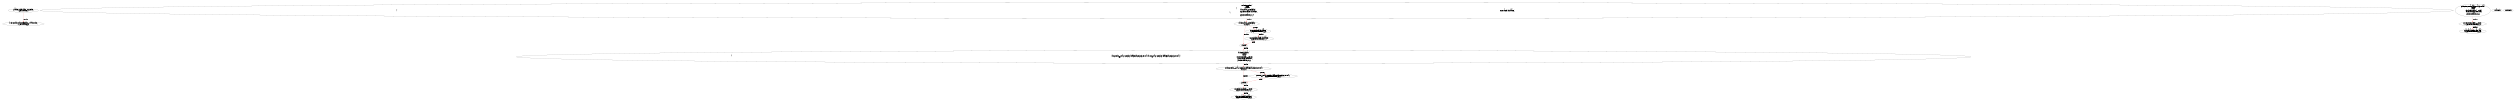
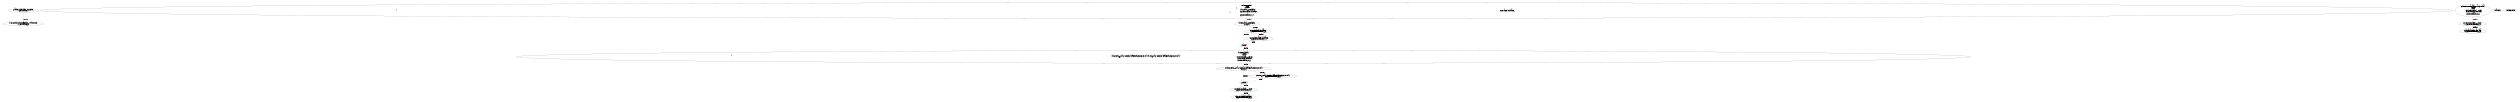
node "0_ exit_node": label "0_ exit_node" -> "0_ exit_expression"
